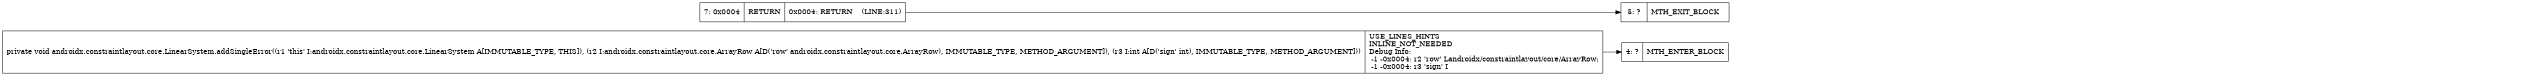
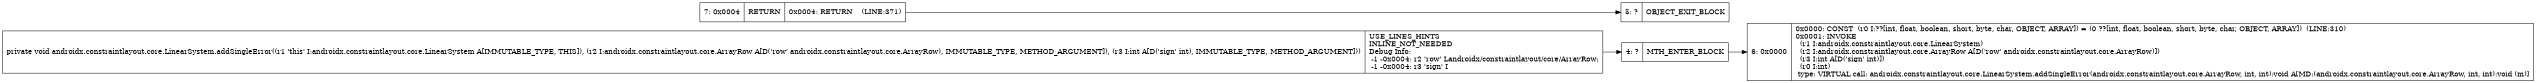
node "7: 0x0004": text "0x0004: RETURN    (LINE:311)" -> "0x0004: RETURN    (LINE:371)"
node "5: ?": text "MTH_EXIT_BLOCK" -> "OBJECT_EXIT_BLOCK"
node "6: 0x0000": added
